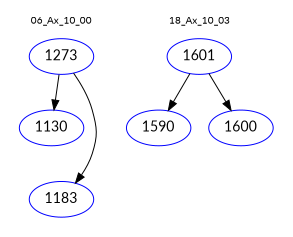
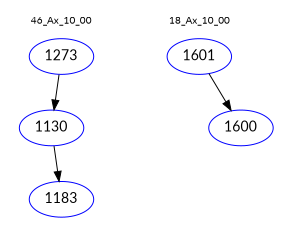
cluster "06_Ax_10_00": label "06_Ax_10_00" -> "46_Ax_10_00"
cluster "18_Ax_10_03": label "18_Ax_10_03" -> "18_Ax_10_00"
edge "1273" -> "1183": now "1130" -> "1183"
node "1590": removed
